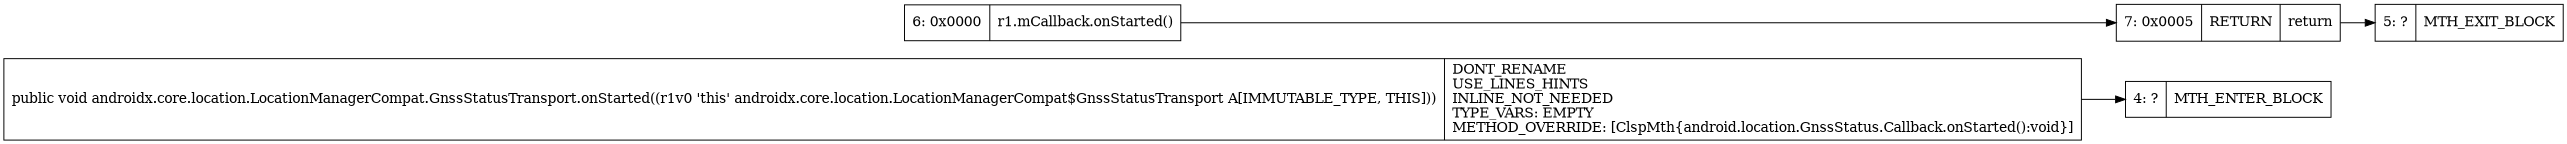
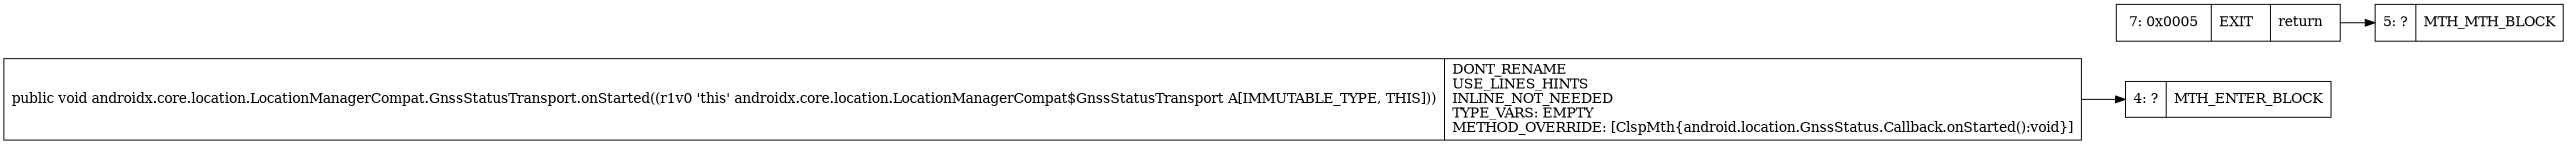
node "7: 0x0005": text "RETURN" -> "EXIT"
node "5: ?": text "MTH_EXIT_BLOCK" -> "MTH_MTH_BLOCK"
node "6: 0x0000": removed
